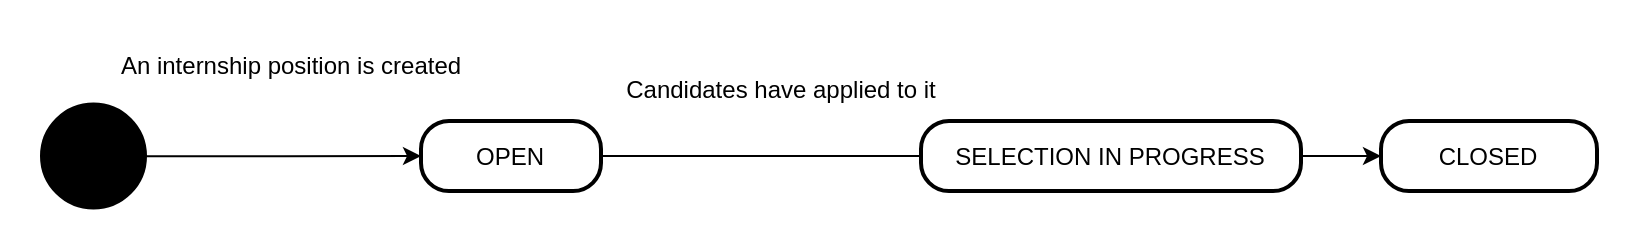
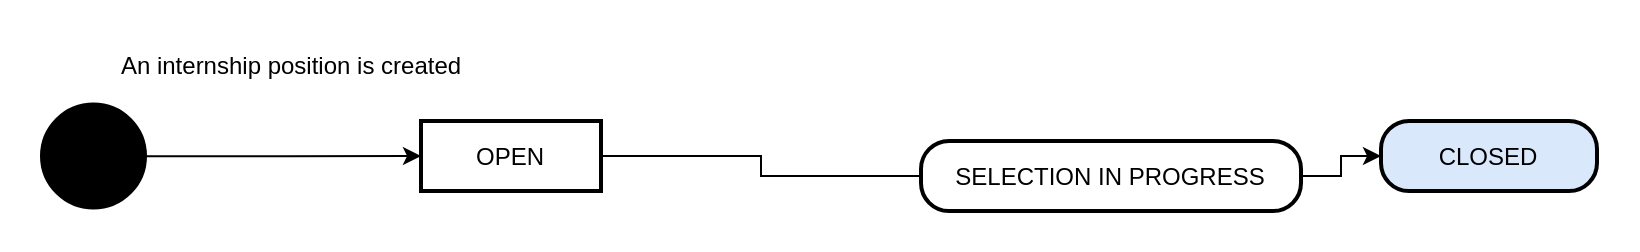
node "Candidates have applied to it": removed
node "OPEN": shape rounded rectangle -> rectangle
node "SELECTION IN PROGRESS": moved (1111, 156) -> (1111, 176)
node "CLOSED": fillcolor #ffffff -> #dae8fc
